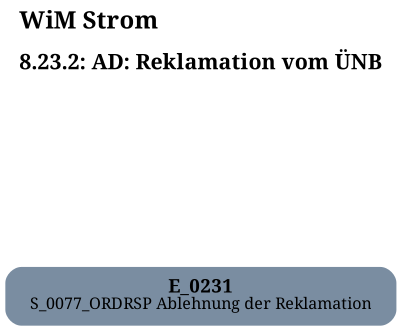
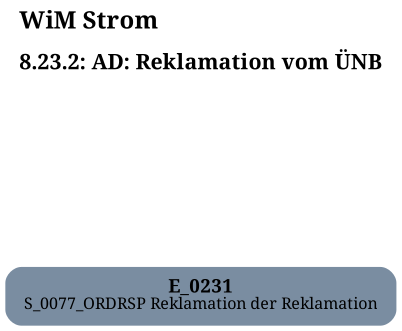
node "E_0231": text "S_0077_ORDRSP Ablehnung der Reklamation" -> "S_0077_ORDRSP Reklamation der Reklamation"
